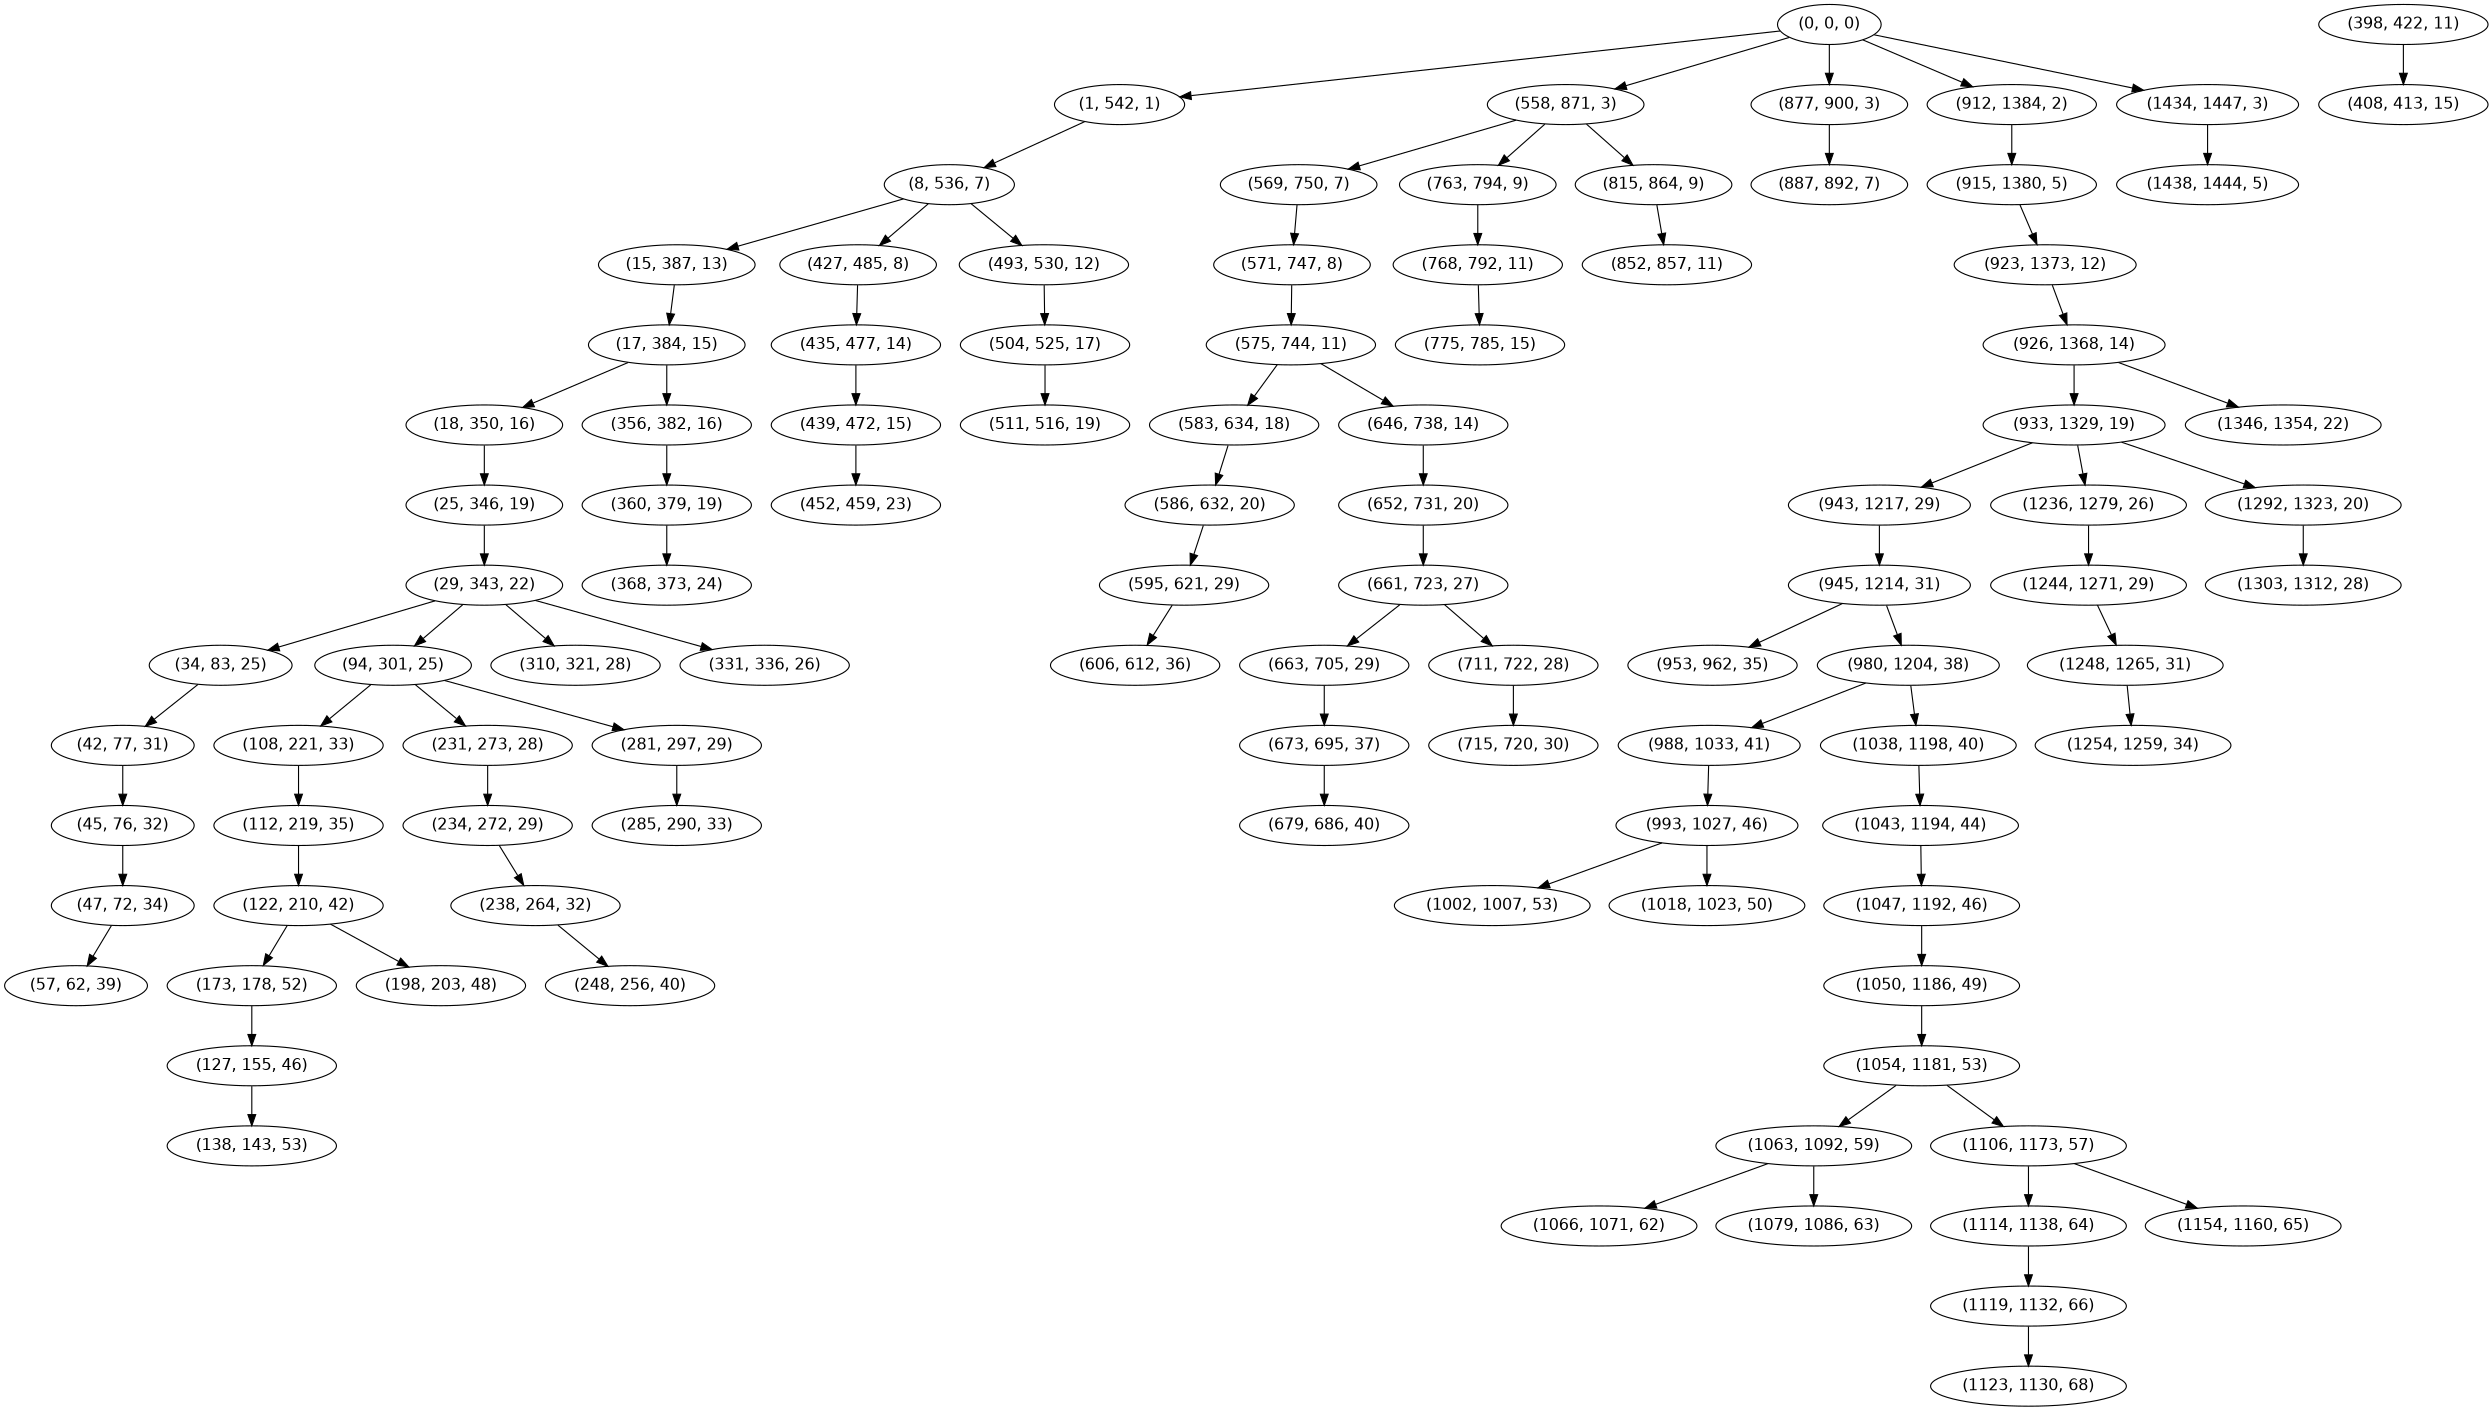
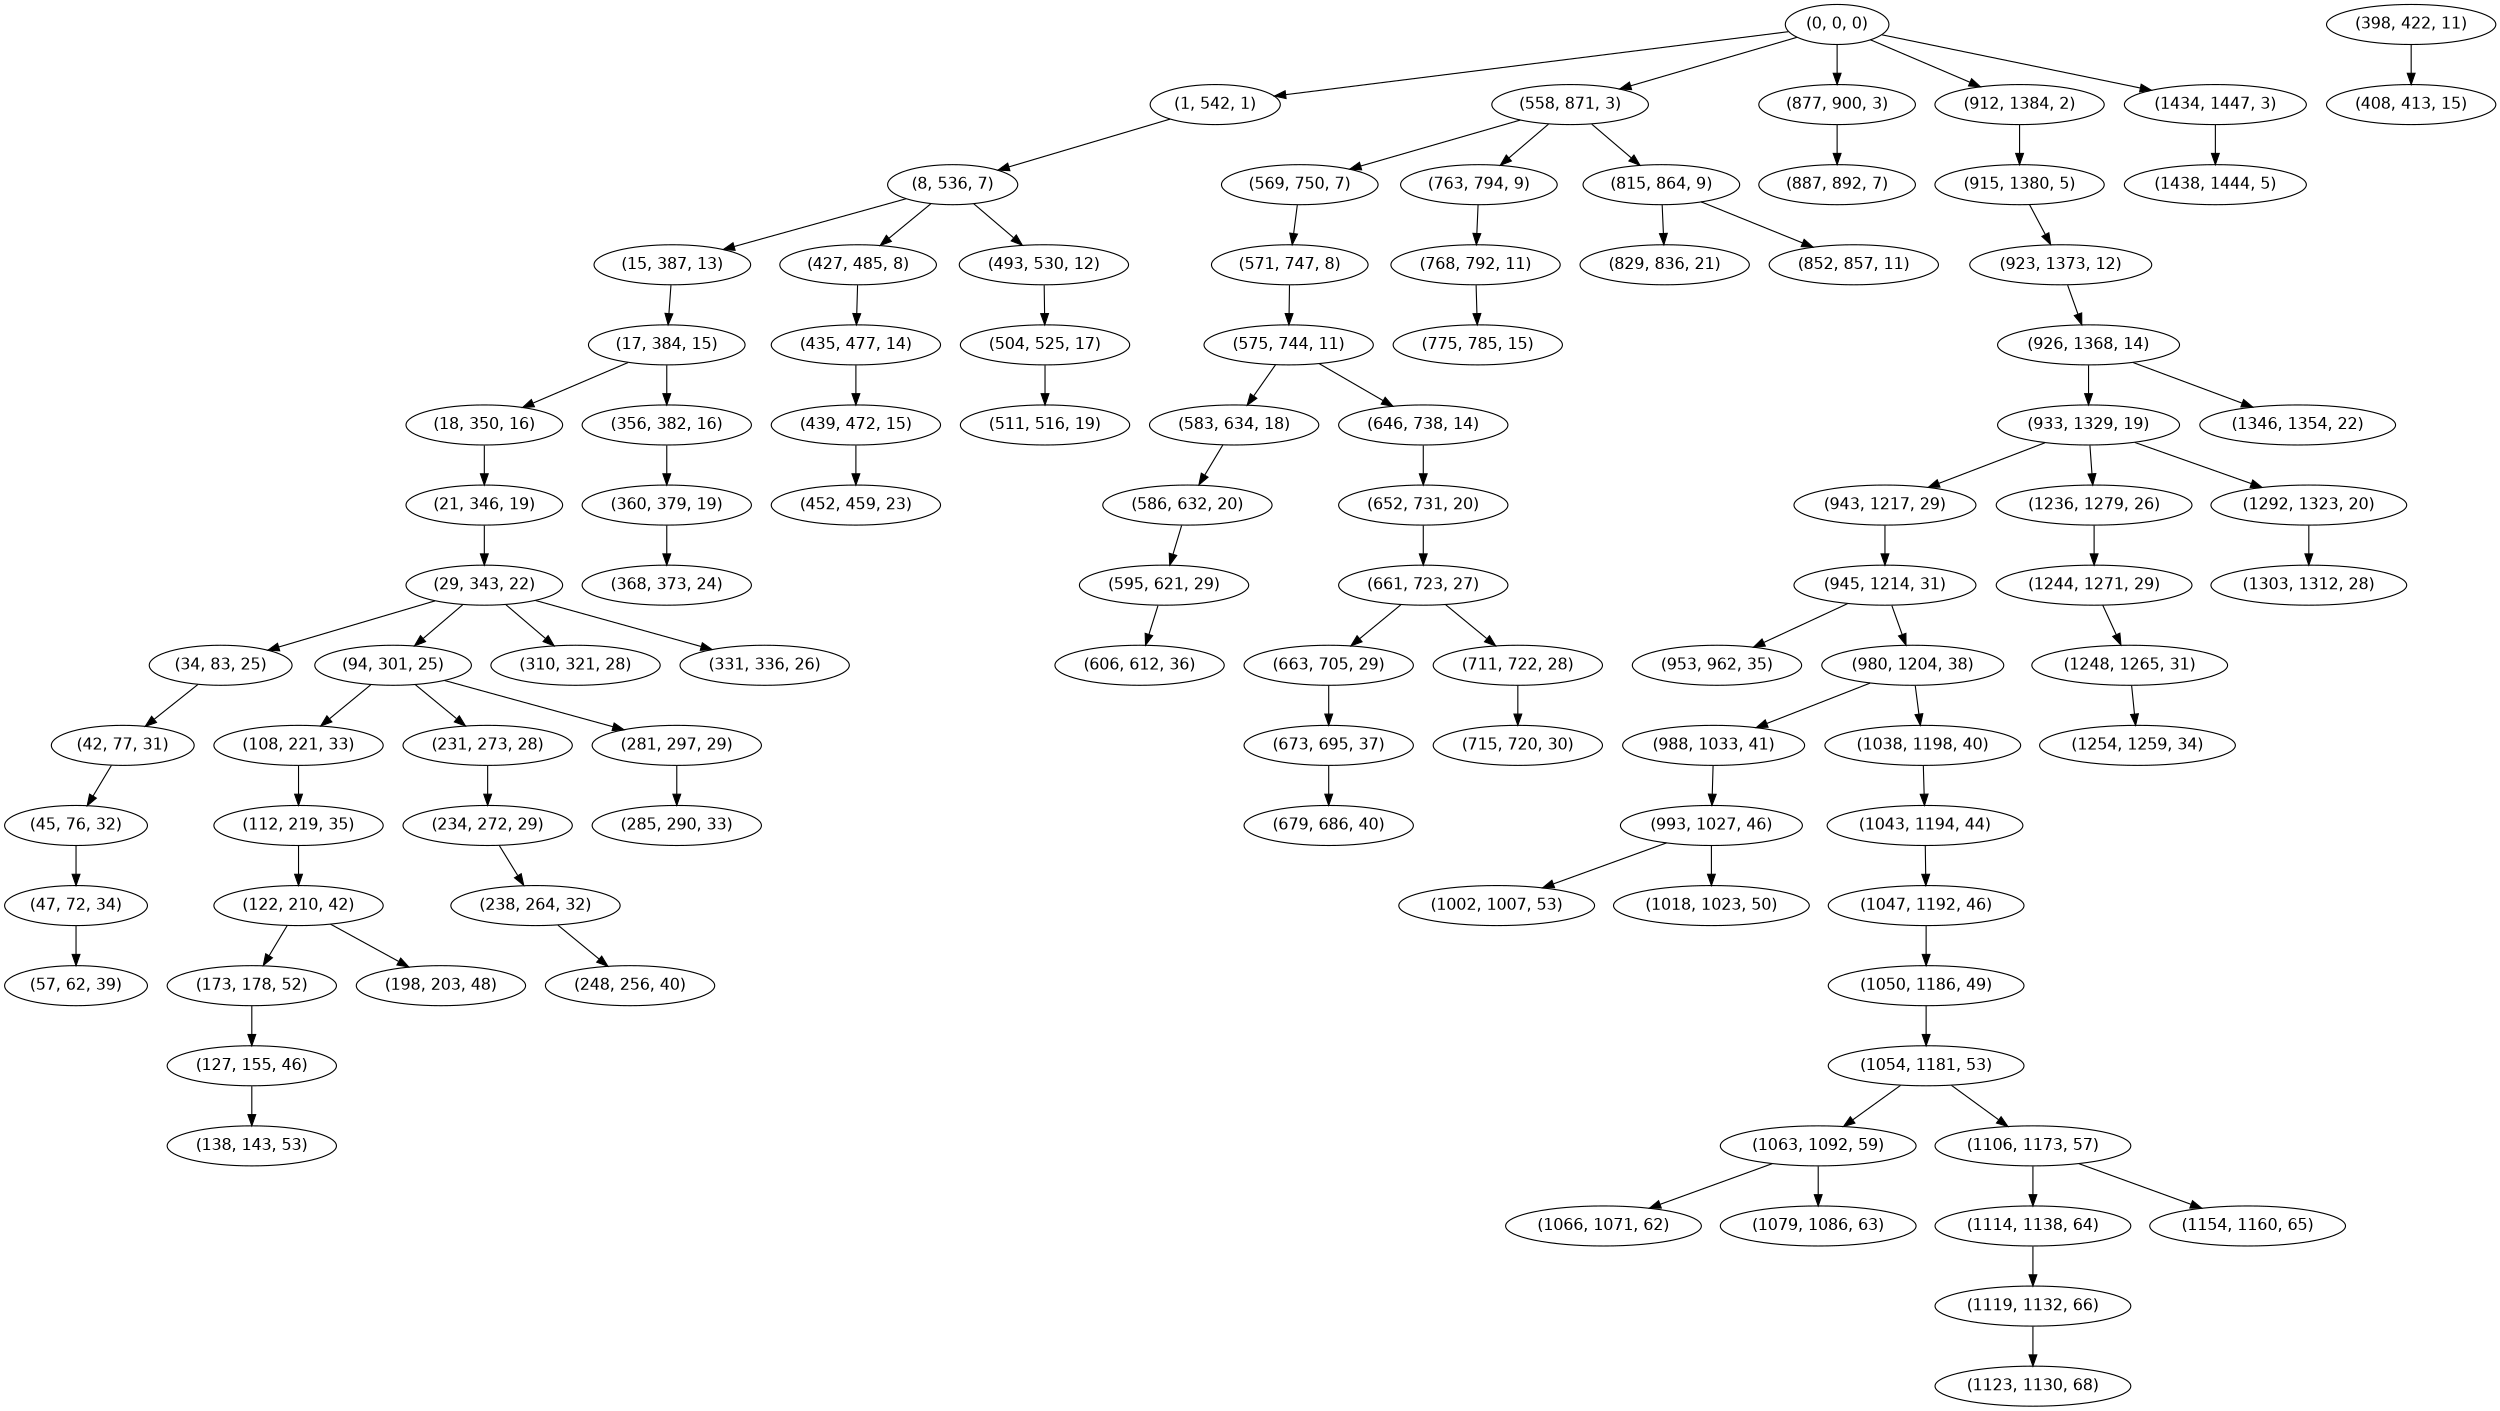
node "(829, 836, 21)": added
node "(25, 346, 19)": label "(25, 346, 19)" -> "(21, 346, 19)"
